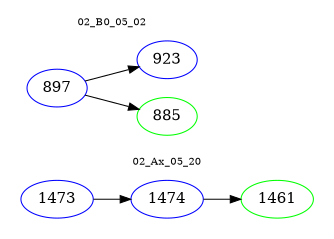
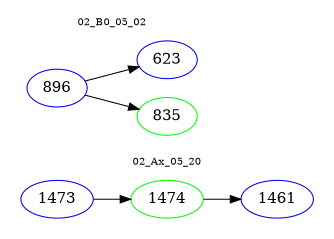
node "923": label "923" -> "623"
node "897": label "897" -> "896"
node "885": label "885" -> "835"
node "1474": color blue -> green
node "1461": color green -> blue
